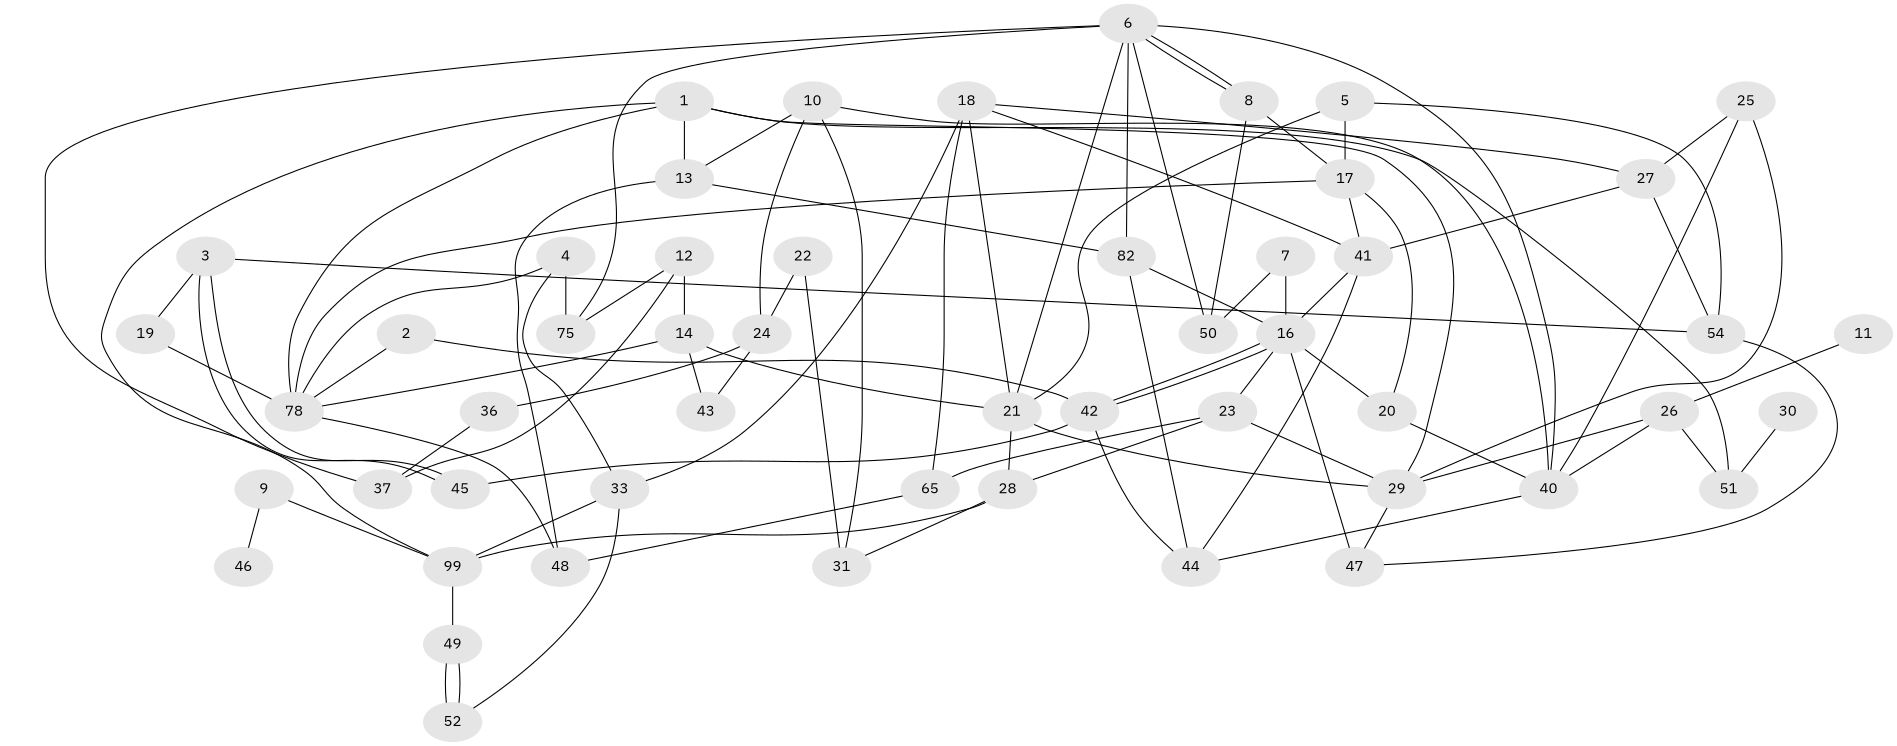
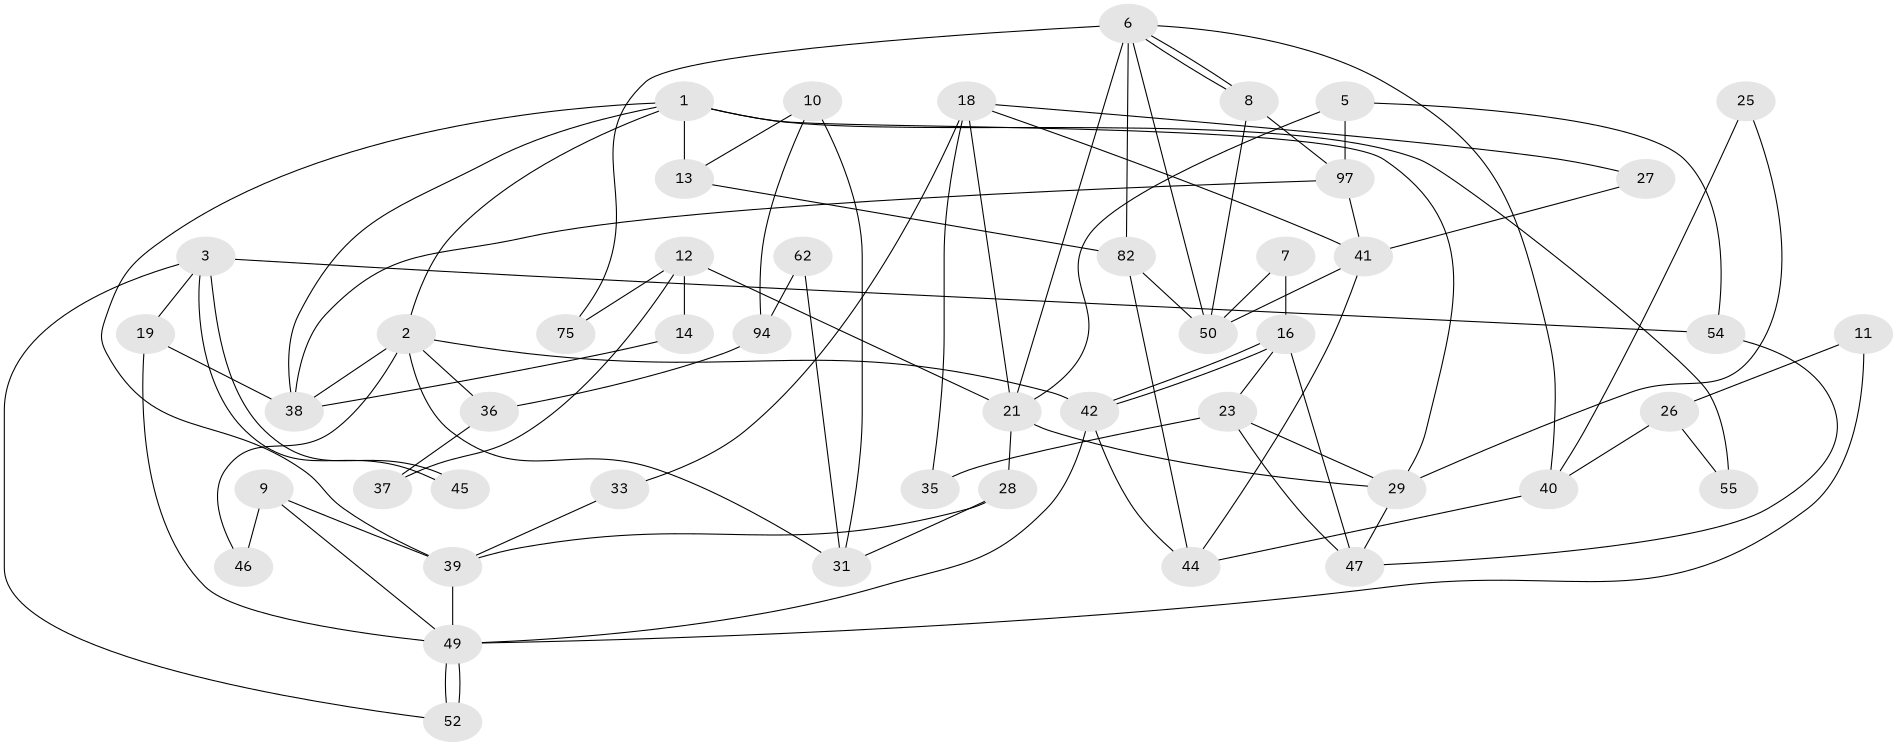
edge "6" -- "37": removed
edge "25" -- "27": removed
node "17": label "17" -> "97"
edge "1" -- "2": added
edge "10" -- "40": removed
node "4": removed
node "22": label "22" -> "62"
edge "27" -- "54": removed
edge "82" -- "16": now "82" -- "50"
edge "41" -- "16": now "41" -- "50"
node "24": label "24" -> "94"
edge "2" -- "36": added
edge "14" -- "21": now "12" -- "21"
node "78": label "78" -> "38"
node "43": removed
node "20": removed
node "30": removed
edge "2" -- "46": added
edge "23" -- "28": now "23" -- "47"
edge "26" -- "29": removed
edge "2" -- "31": added
edge "42" -- "45": now "42" -- "49"
node "65": label "65" -> "35"
node "51": label "51" -> "55"
edge "9" -- "49": added
node "99": label "99" -> "39"
node "48": removed
edge "19" -- "49": added
edge "11" -- "49": added
edge "33" -- "52": now "3" -- "52"
